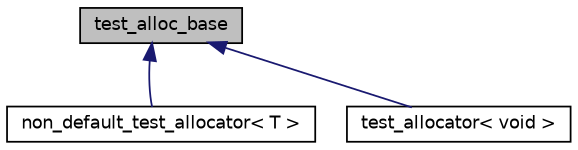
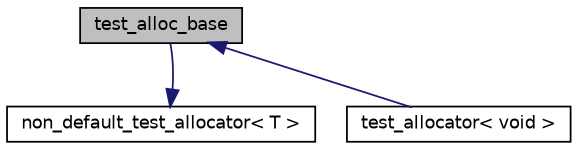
edge "non_default_test_allocator< T >" -> "test_alloc_base": reversed
